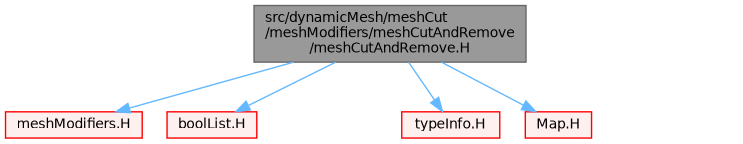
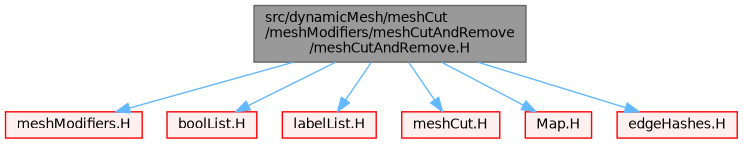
node "labelList.H": added
node "typeInfo.H": label "typeInfo.H" -> "meshCut.H"
node "edgeHashes.H": added
